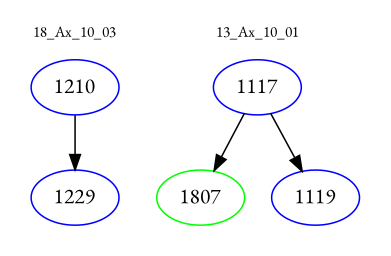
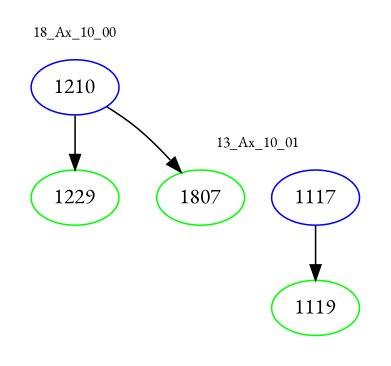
cluster "18_Ax_10_03": label "18_Ax_10_03" -> "18_Ax_10_00"
edge "1117" -> "1807": now "1210" -> "1807"
node "1229": color blue -> green
node "1119": color blue -> green
